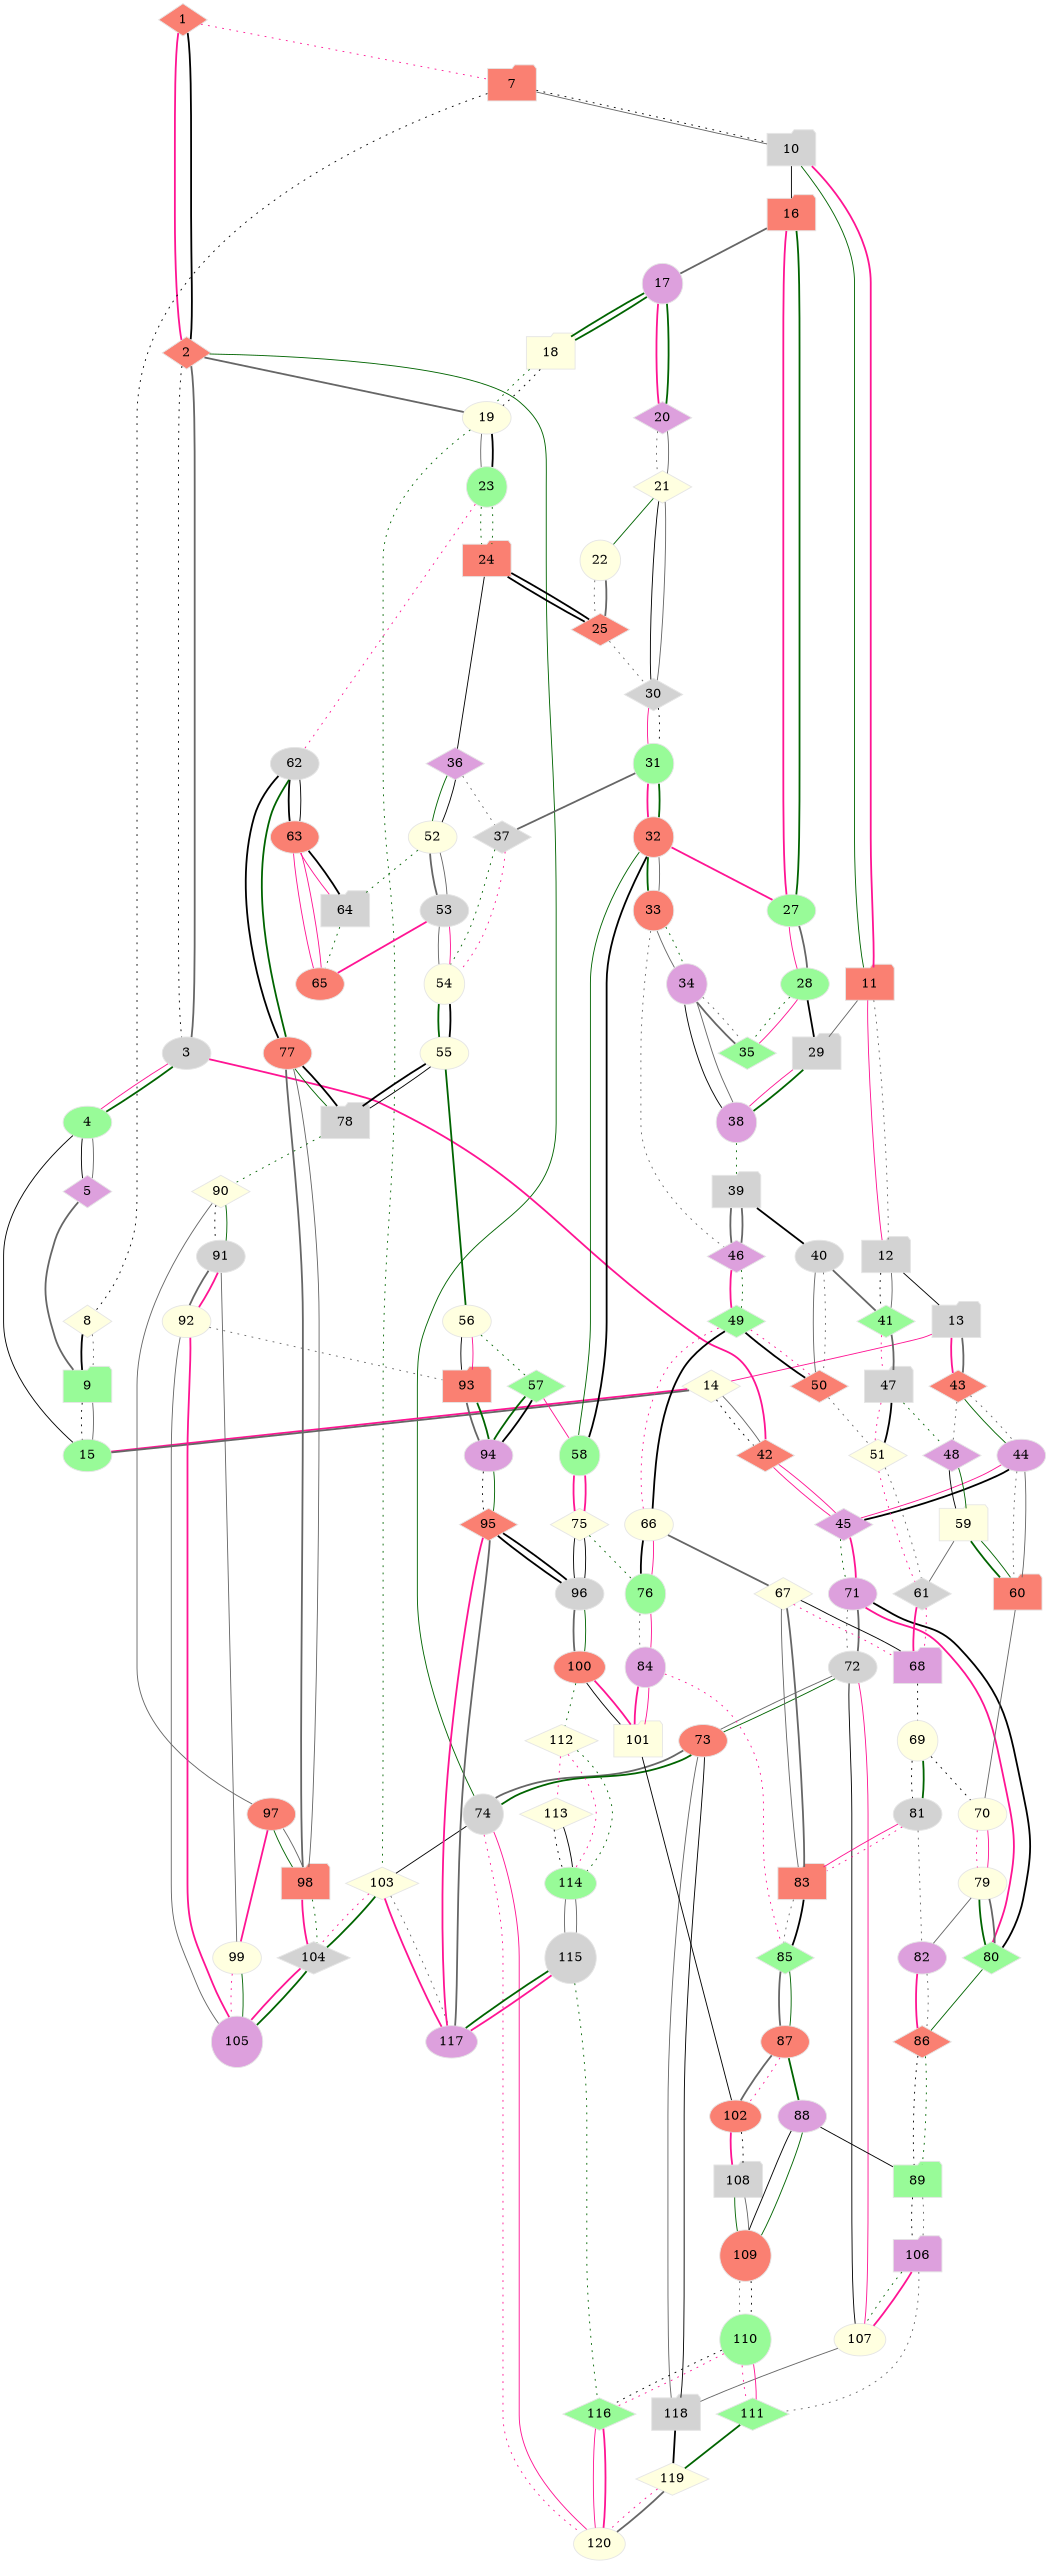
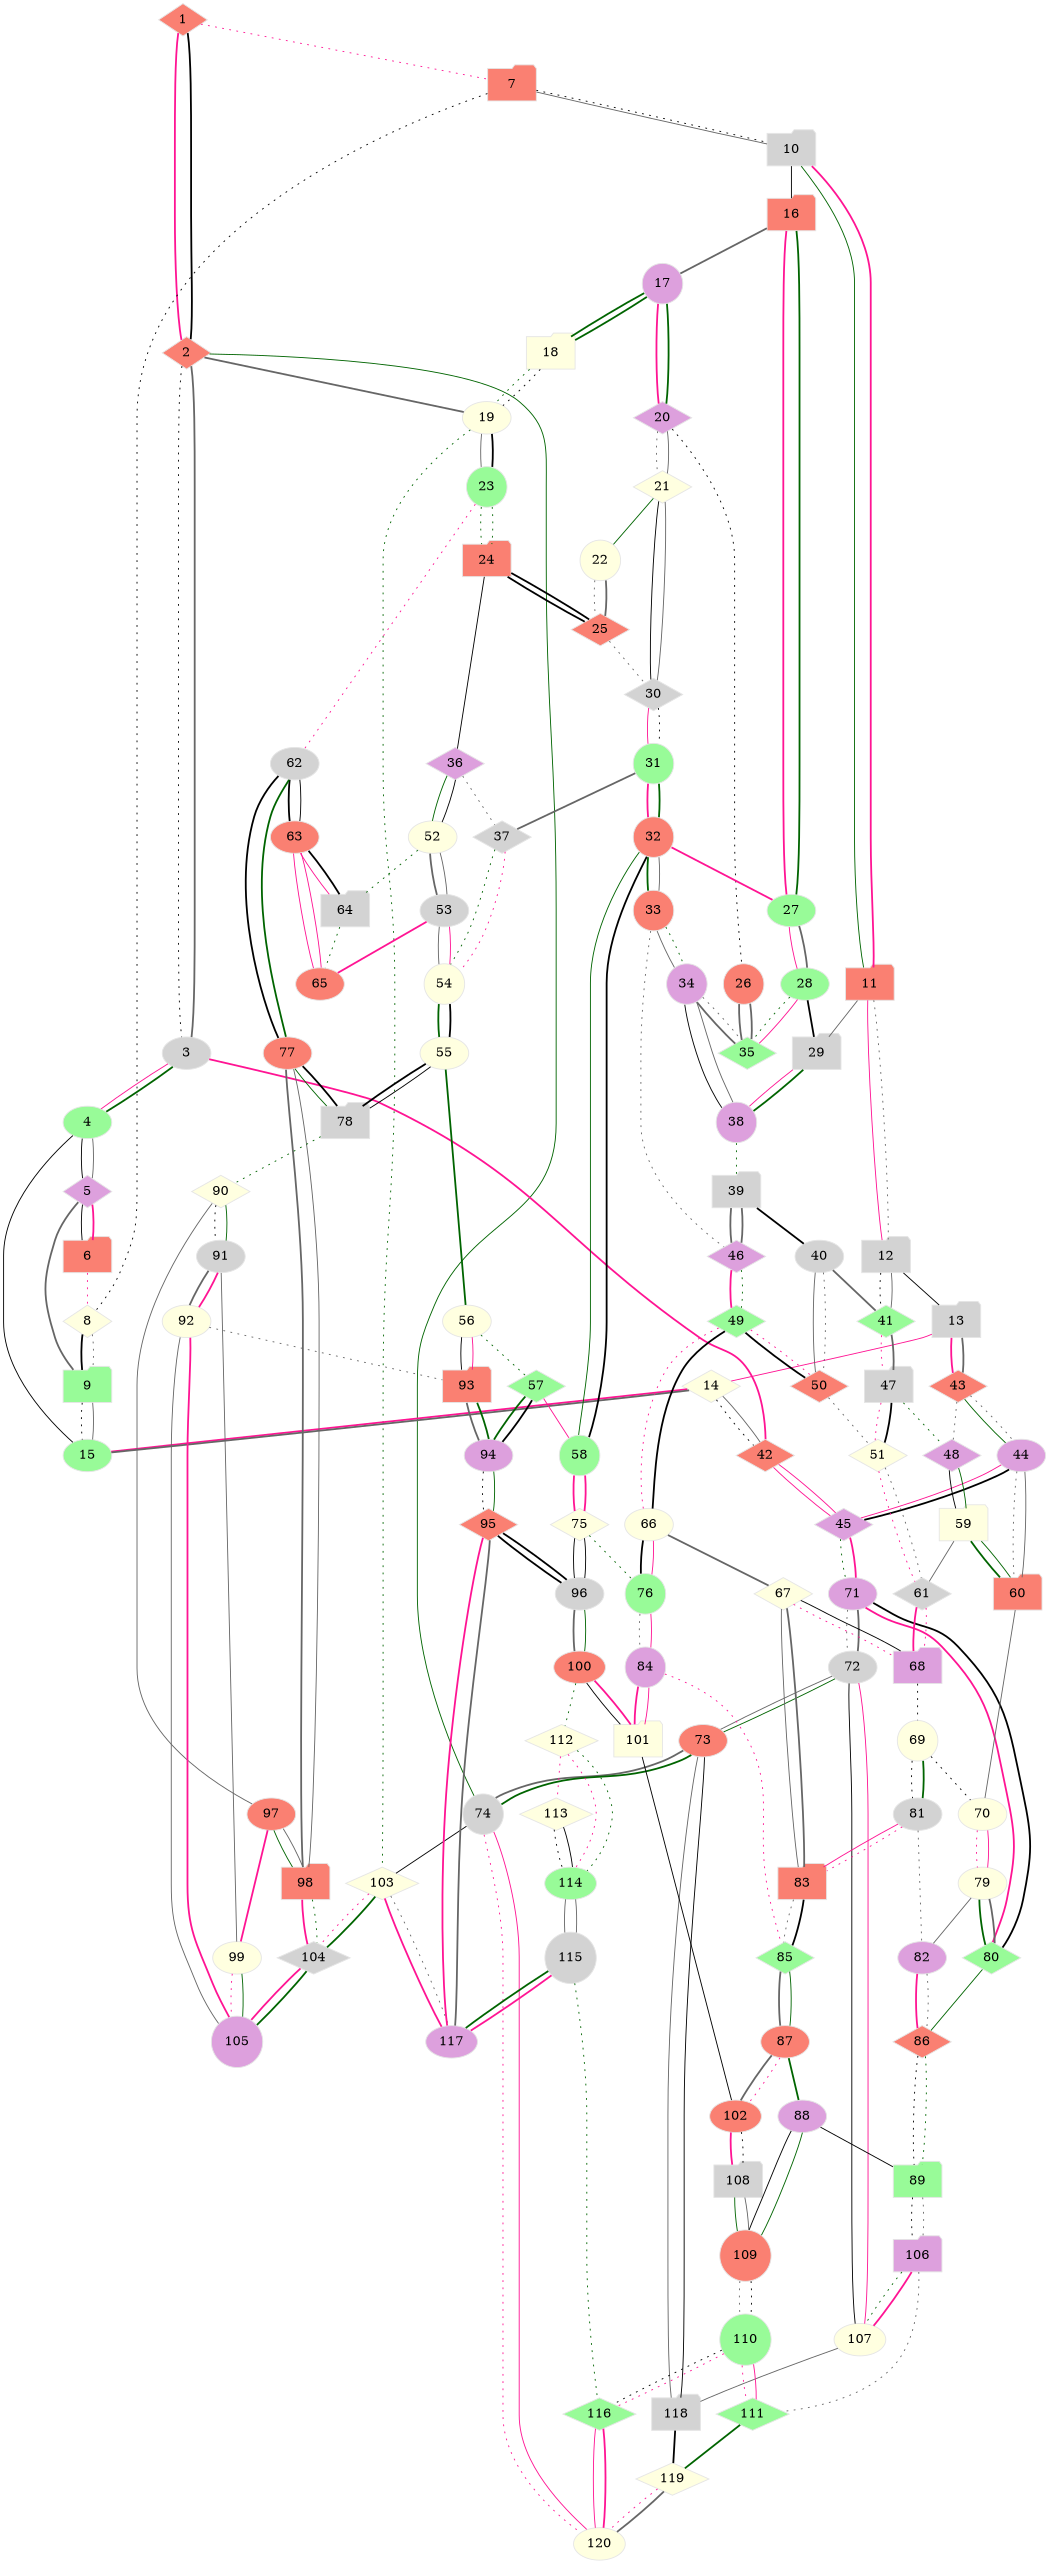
node "26": added
node "6": added
